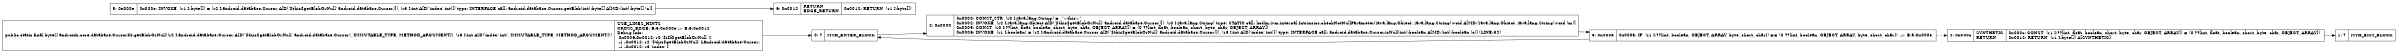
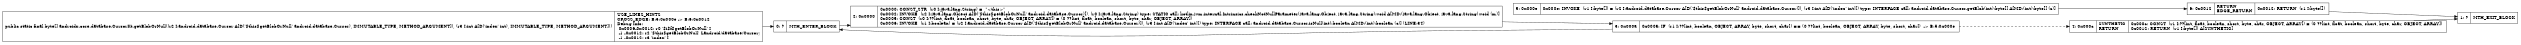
edge "6: 0x0012" -> "1: ?": added
